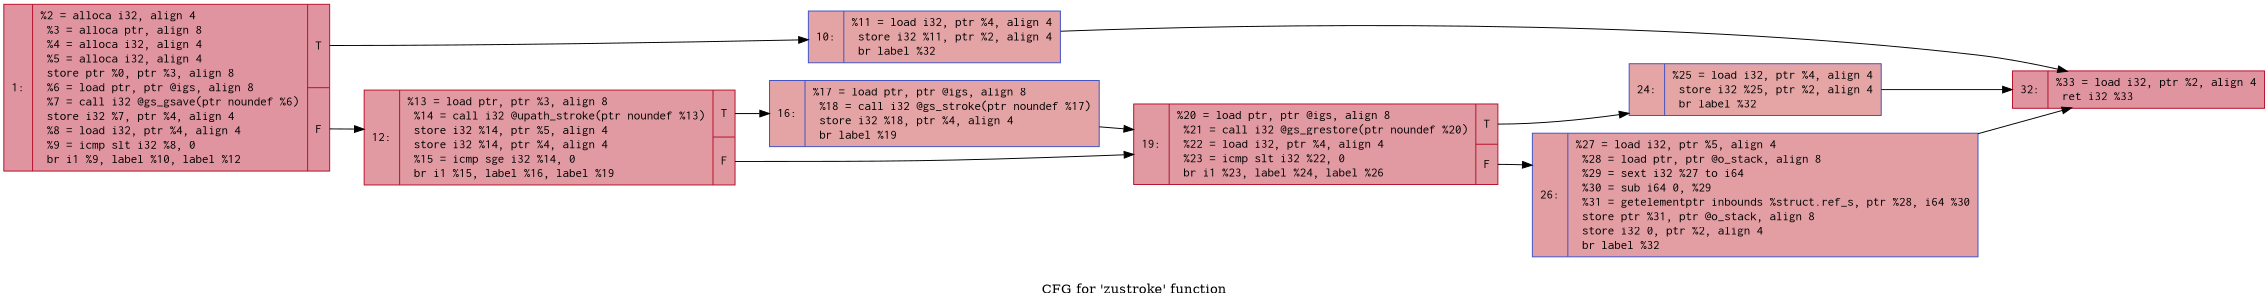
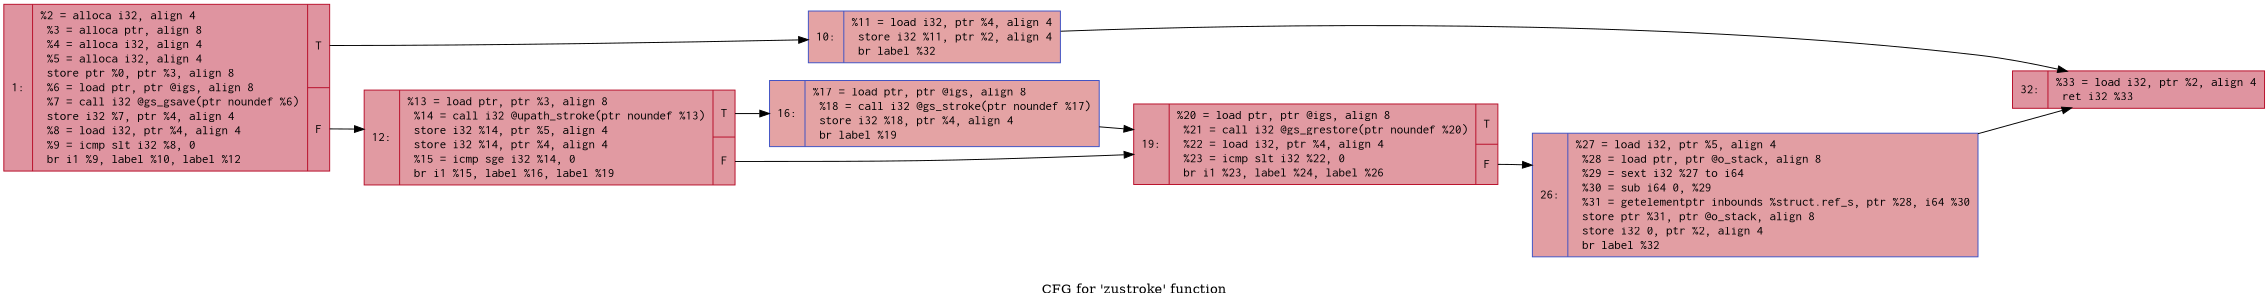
node "24:": removed
